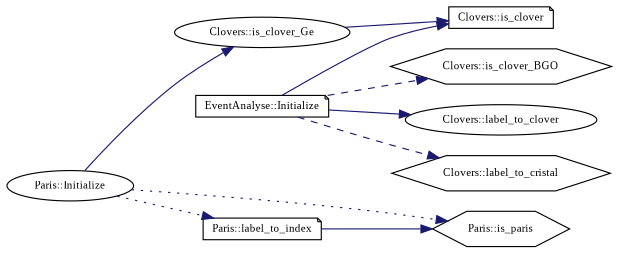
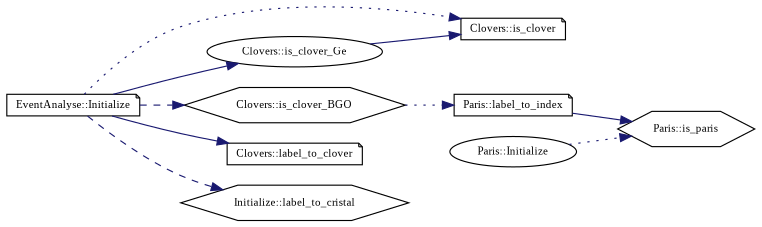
edge "EventAnalyse::Initialize" -> "Clovers::is_clover": style solid -> dotted
edge "Paris::Initialize" -> "Clovers::is_clover_Ge": now "EventAnalyse::Initialize" -> "Clovers::is_clover_Ge"
node "Clovers::label_to_clover": shape ellipse -> note
node "Clovers::label_to_cristal": label "Clovers::label_to_cristal" -> "Initialize::label_to_cristal"
edge "Paris::Initialize" -> "Paris::label_to_index": now "Clovers::is_clover_BGO" -> "Paris::label_to_index"
